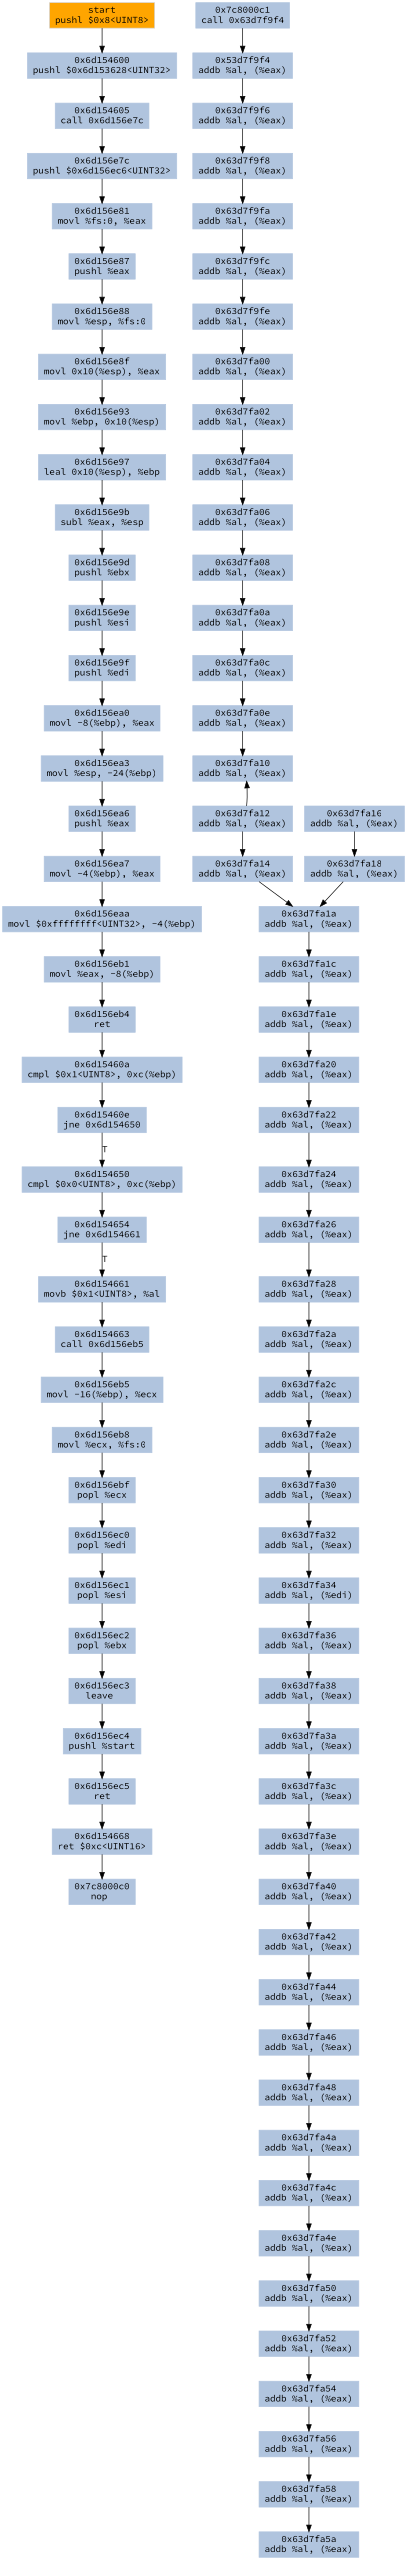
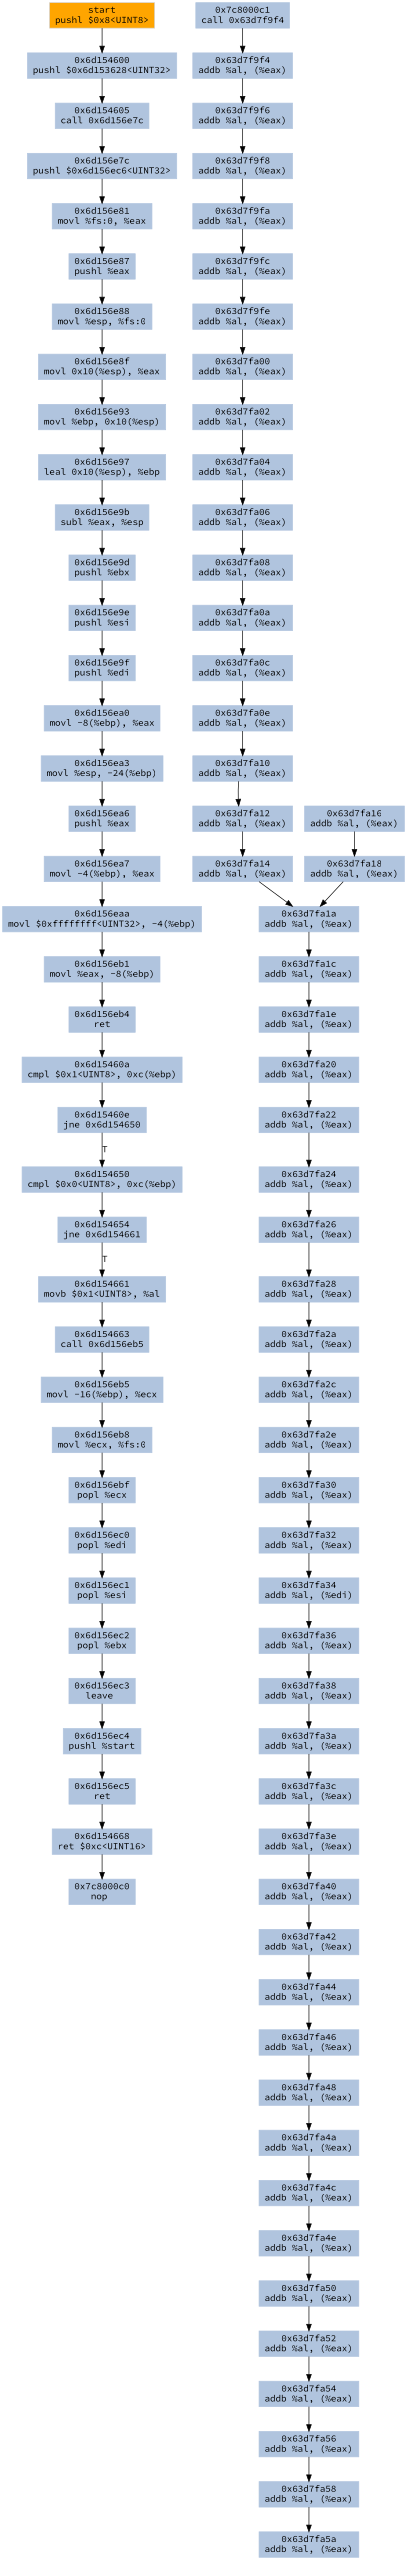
node "0x53d7f9f4 addb %al, (%eax)": label "0x53d7f9f4 addb %al, (%eax)" -> "0x63d7f9f4 addb %al, (%eax)"
edge "0x63d7fa12 addb %al, (%eax)" -> "0x63d7fa10 addb %al, (%eax)": reversed
